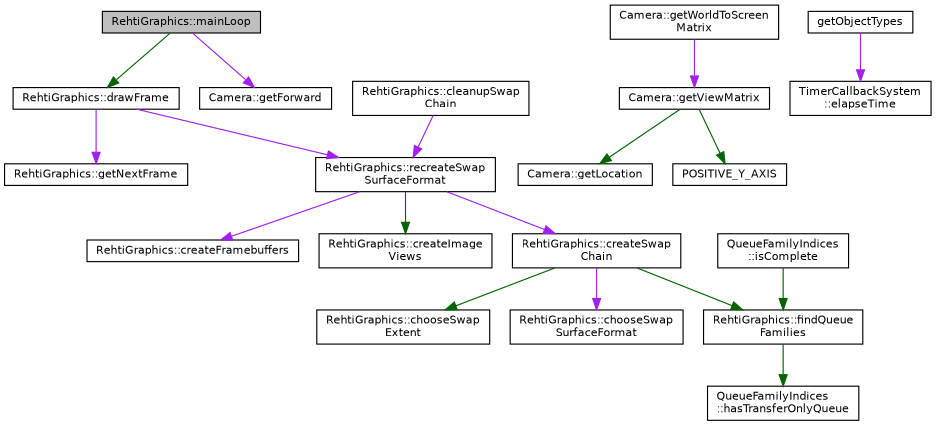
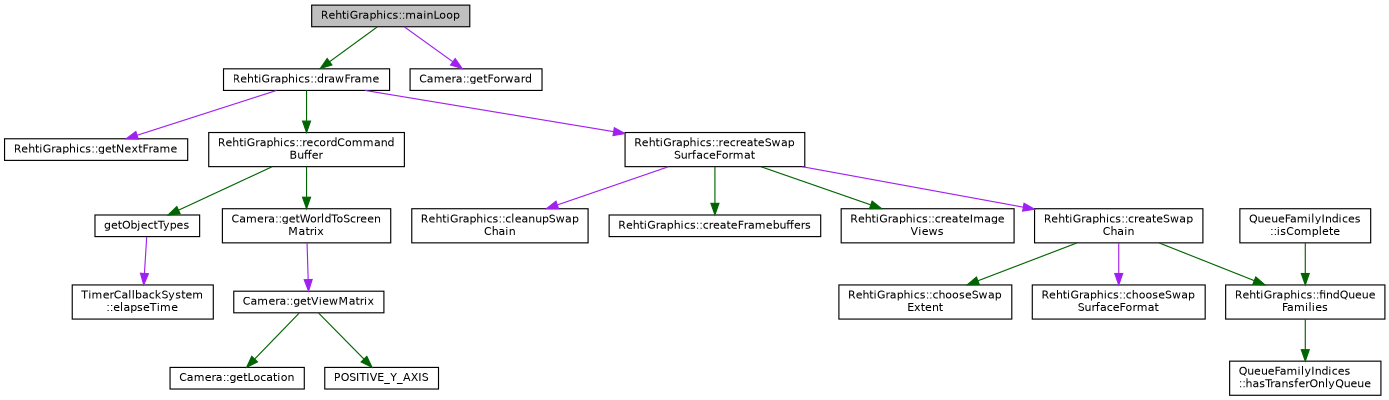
edge "RehtiGraphics::cleanupSwap Chain" -> "RehtiGraphics::recreateSwap SurfaceFormat": reversed
node "RehtiGraphics::recordCommand Buffer": added
edge "RehtiGraphics::recreateSwap SurfaceFormat" -> "RehtiGraphics::createFramebuffers": color purple -> darkgreen
